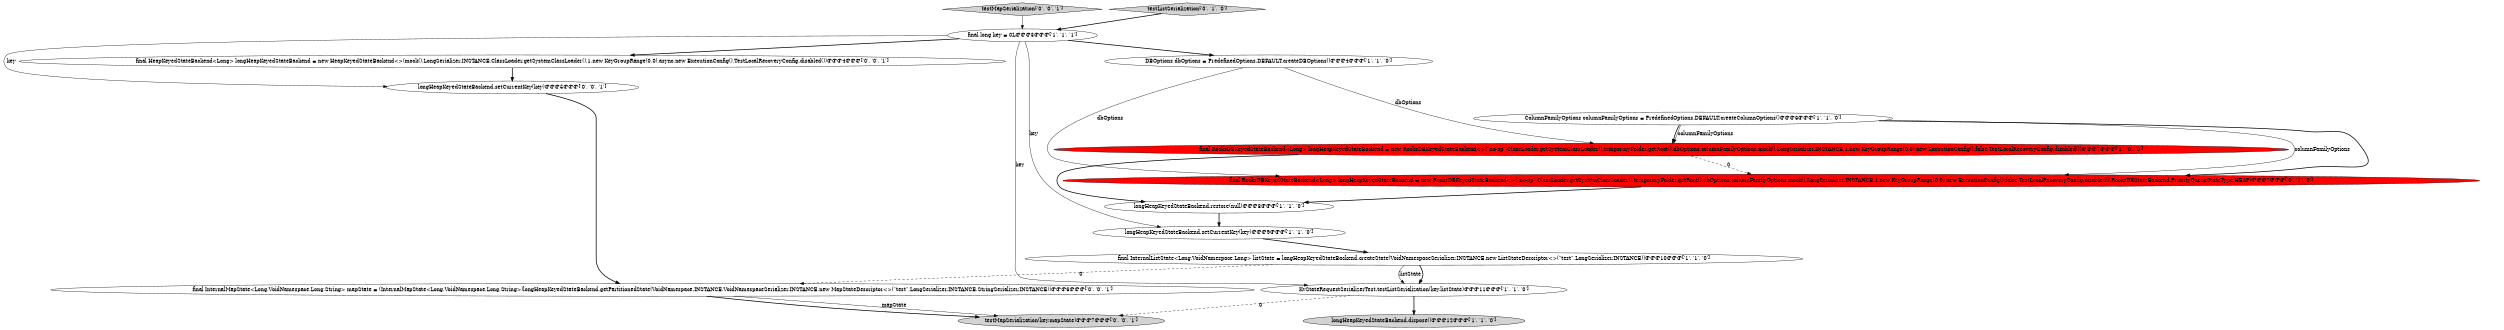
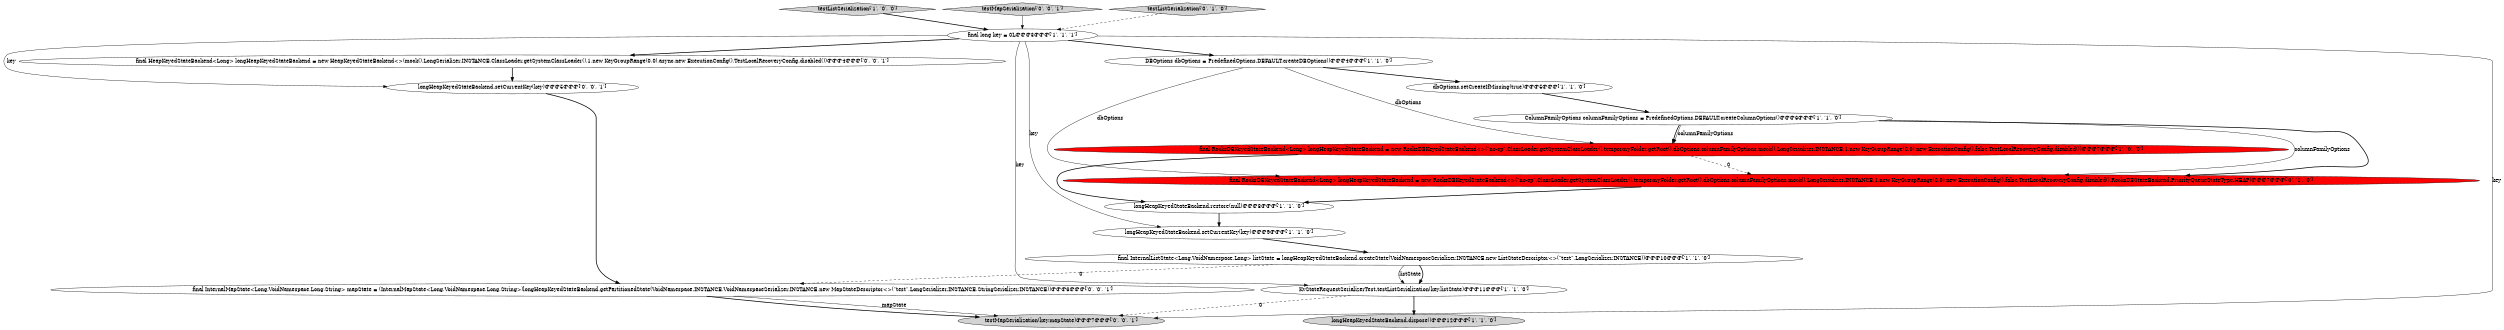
node "testListSerialization['1', '0', '0']": added
edge "testListSerialization['0', '1', '0']" -> "final long key = 0L@@@3@@@['1', '1', '1']": style bold -> dashed
node "dbOptions.setCreateIfMissing(true)@@@5@@@['1', '1', '0']": added
edge "final long key = 0L@@@3@@@['1', '1', '1']" -> "testMapSerialization(key,mapState)@@@7@@@['0', '0', '1']": added, label "key"
